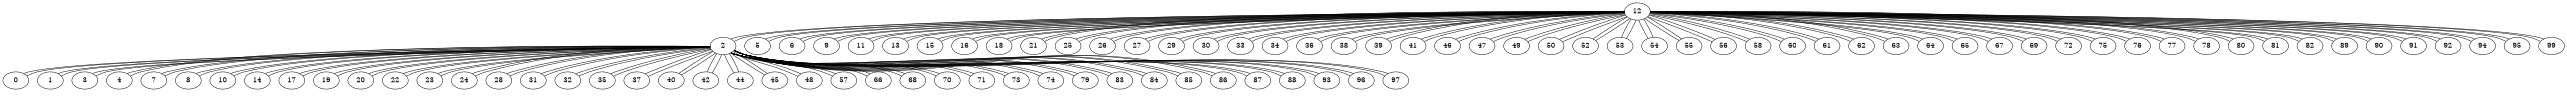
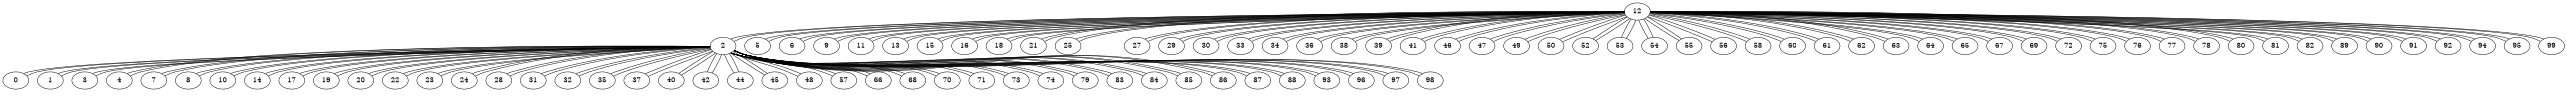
node "26": removed
node "98": added
